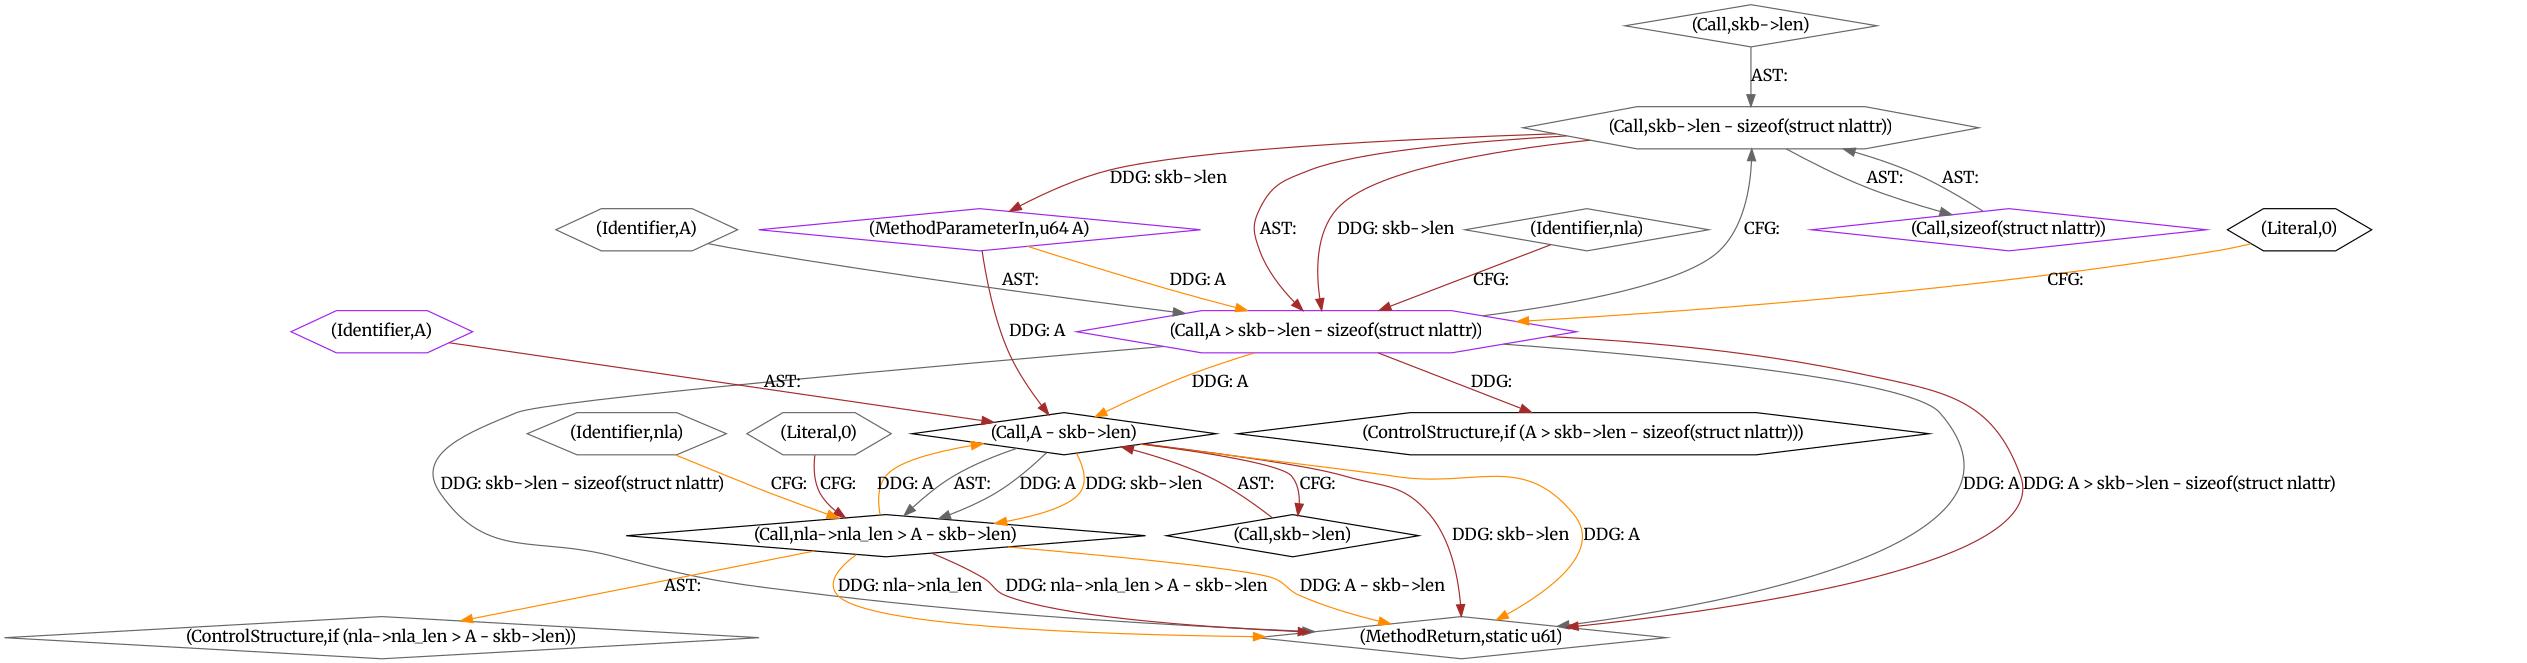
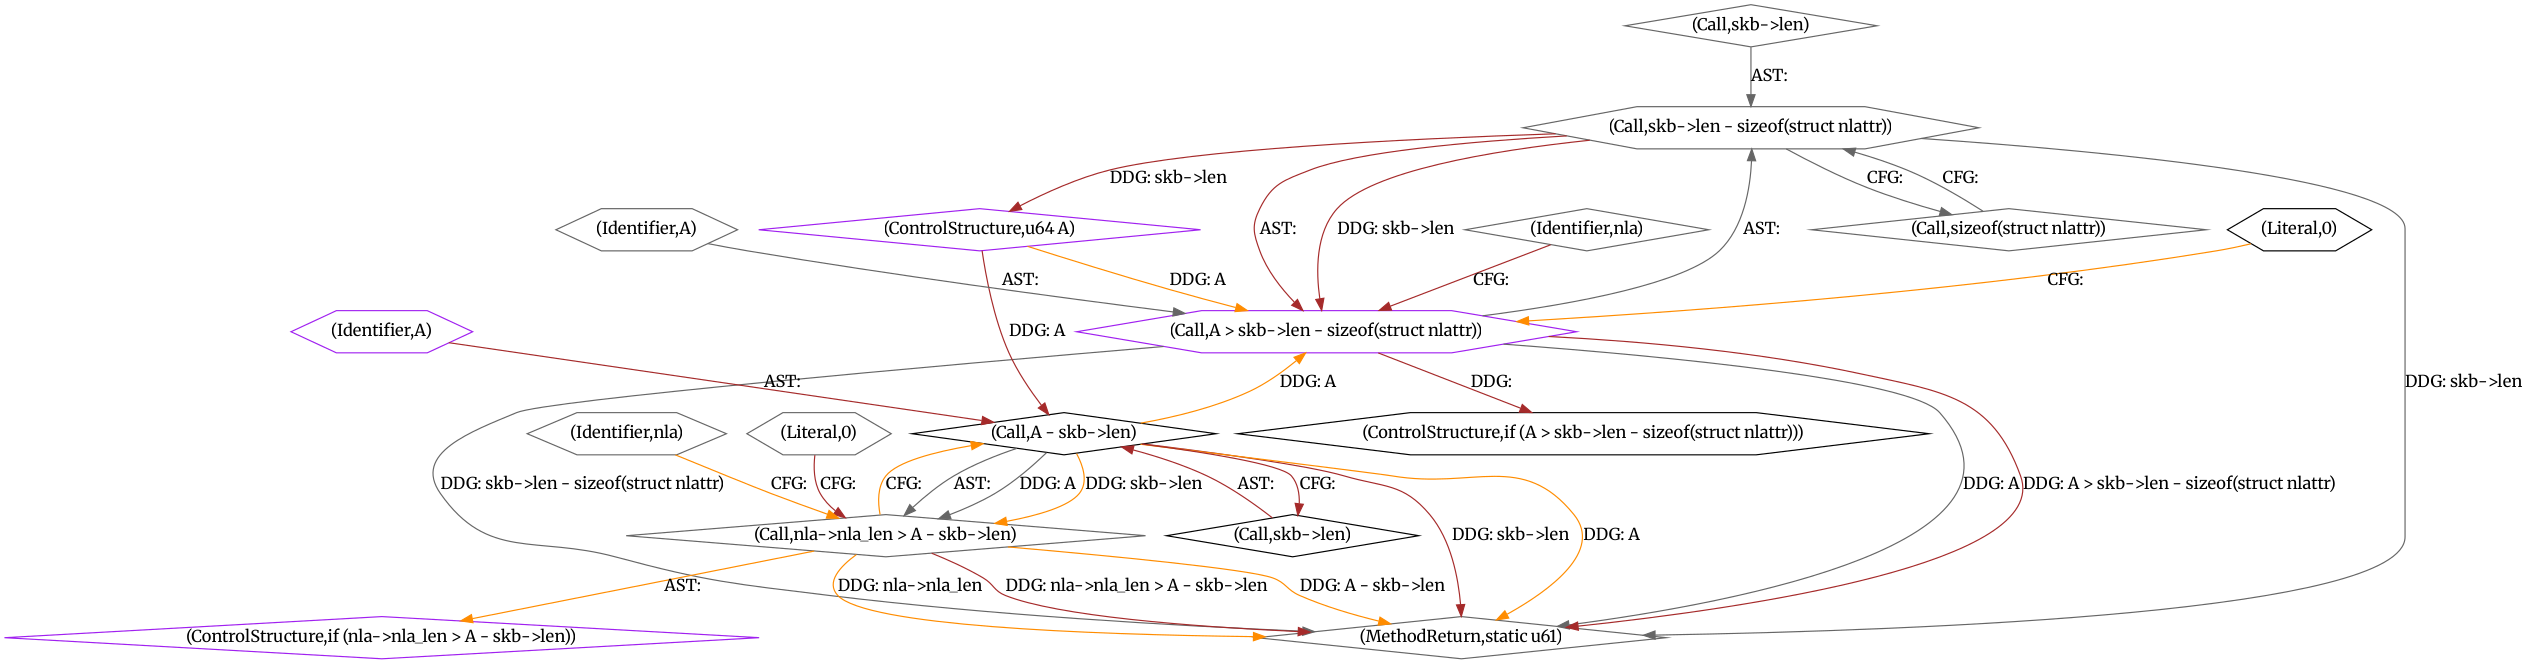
edge "(Call,skb->len - sizeof(struct nlattr))" -> "(Call,sizeof(struct nlattr))": label "AST: " -> "CFG: "
edge "(Call,sizeof(struct nlattr))" -> "(Call,skb->len - sizeof(struct nlattr))": label "AST: " -> "CFG: "
node "(MethodParameterIn,u64 A)": label "(MethodParameterIn,u64 A)" -> "(ControlStructure,u64 A)"
edge "(Call,A > skb->len - sizeof(struct nlattr))" -> "(Call,skb->len - sizeof(struct nlattr))": label "CFG: " -> "AST: "
node "(Call,sizeof(struct nlattr))": color purple -> gray40
edge "(Call,A > skb->len - sizeof(struct nlattr))" -> "(Call,A - skb->len)": reversed
edge "(Call,nla->nla_len > A - skb->len)" -> "(Call,A - skb->len)": label "DDG: A" -> "CFG: "
edge "(Call,skb->len - sizeof(struct nlattr))" -> "(MethodReturn,static u61)": added, label "DDG: skb->len"
node "(Call,nla->nla_len > A - skb->len)": color black -> gray40
node "(ControlStructure,if (nla->nla_len > A - skb->len))": color gray40 -> purple
